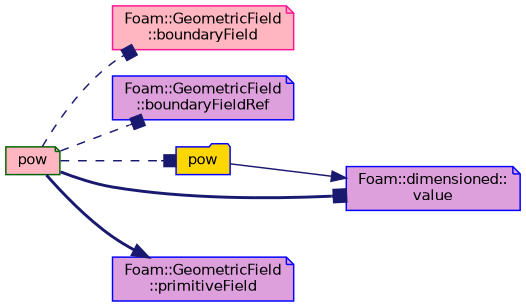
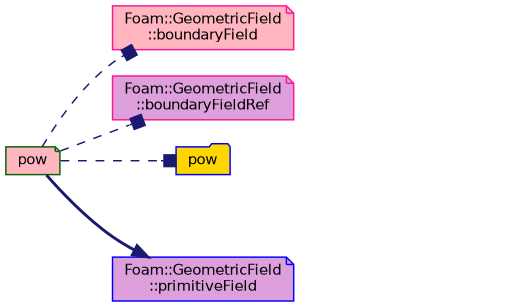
node "Foam::GeometricField ::boundaryFieldRef": color blue -> deeppink
node "Foam::dimensioned:: value": removed
